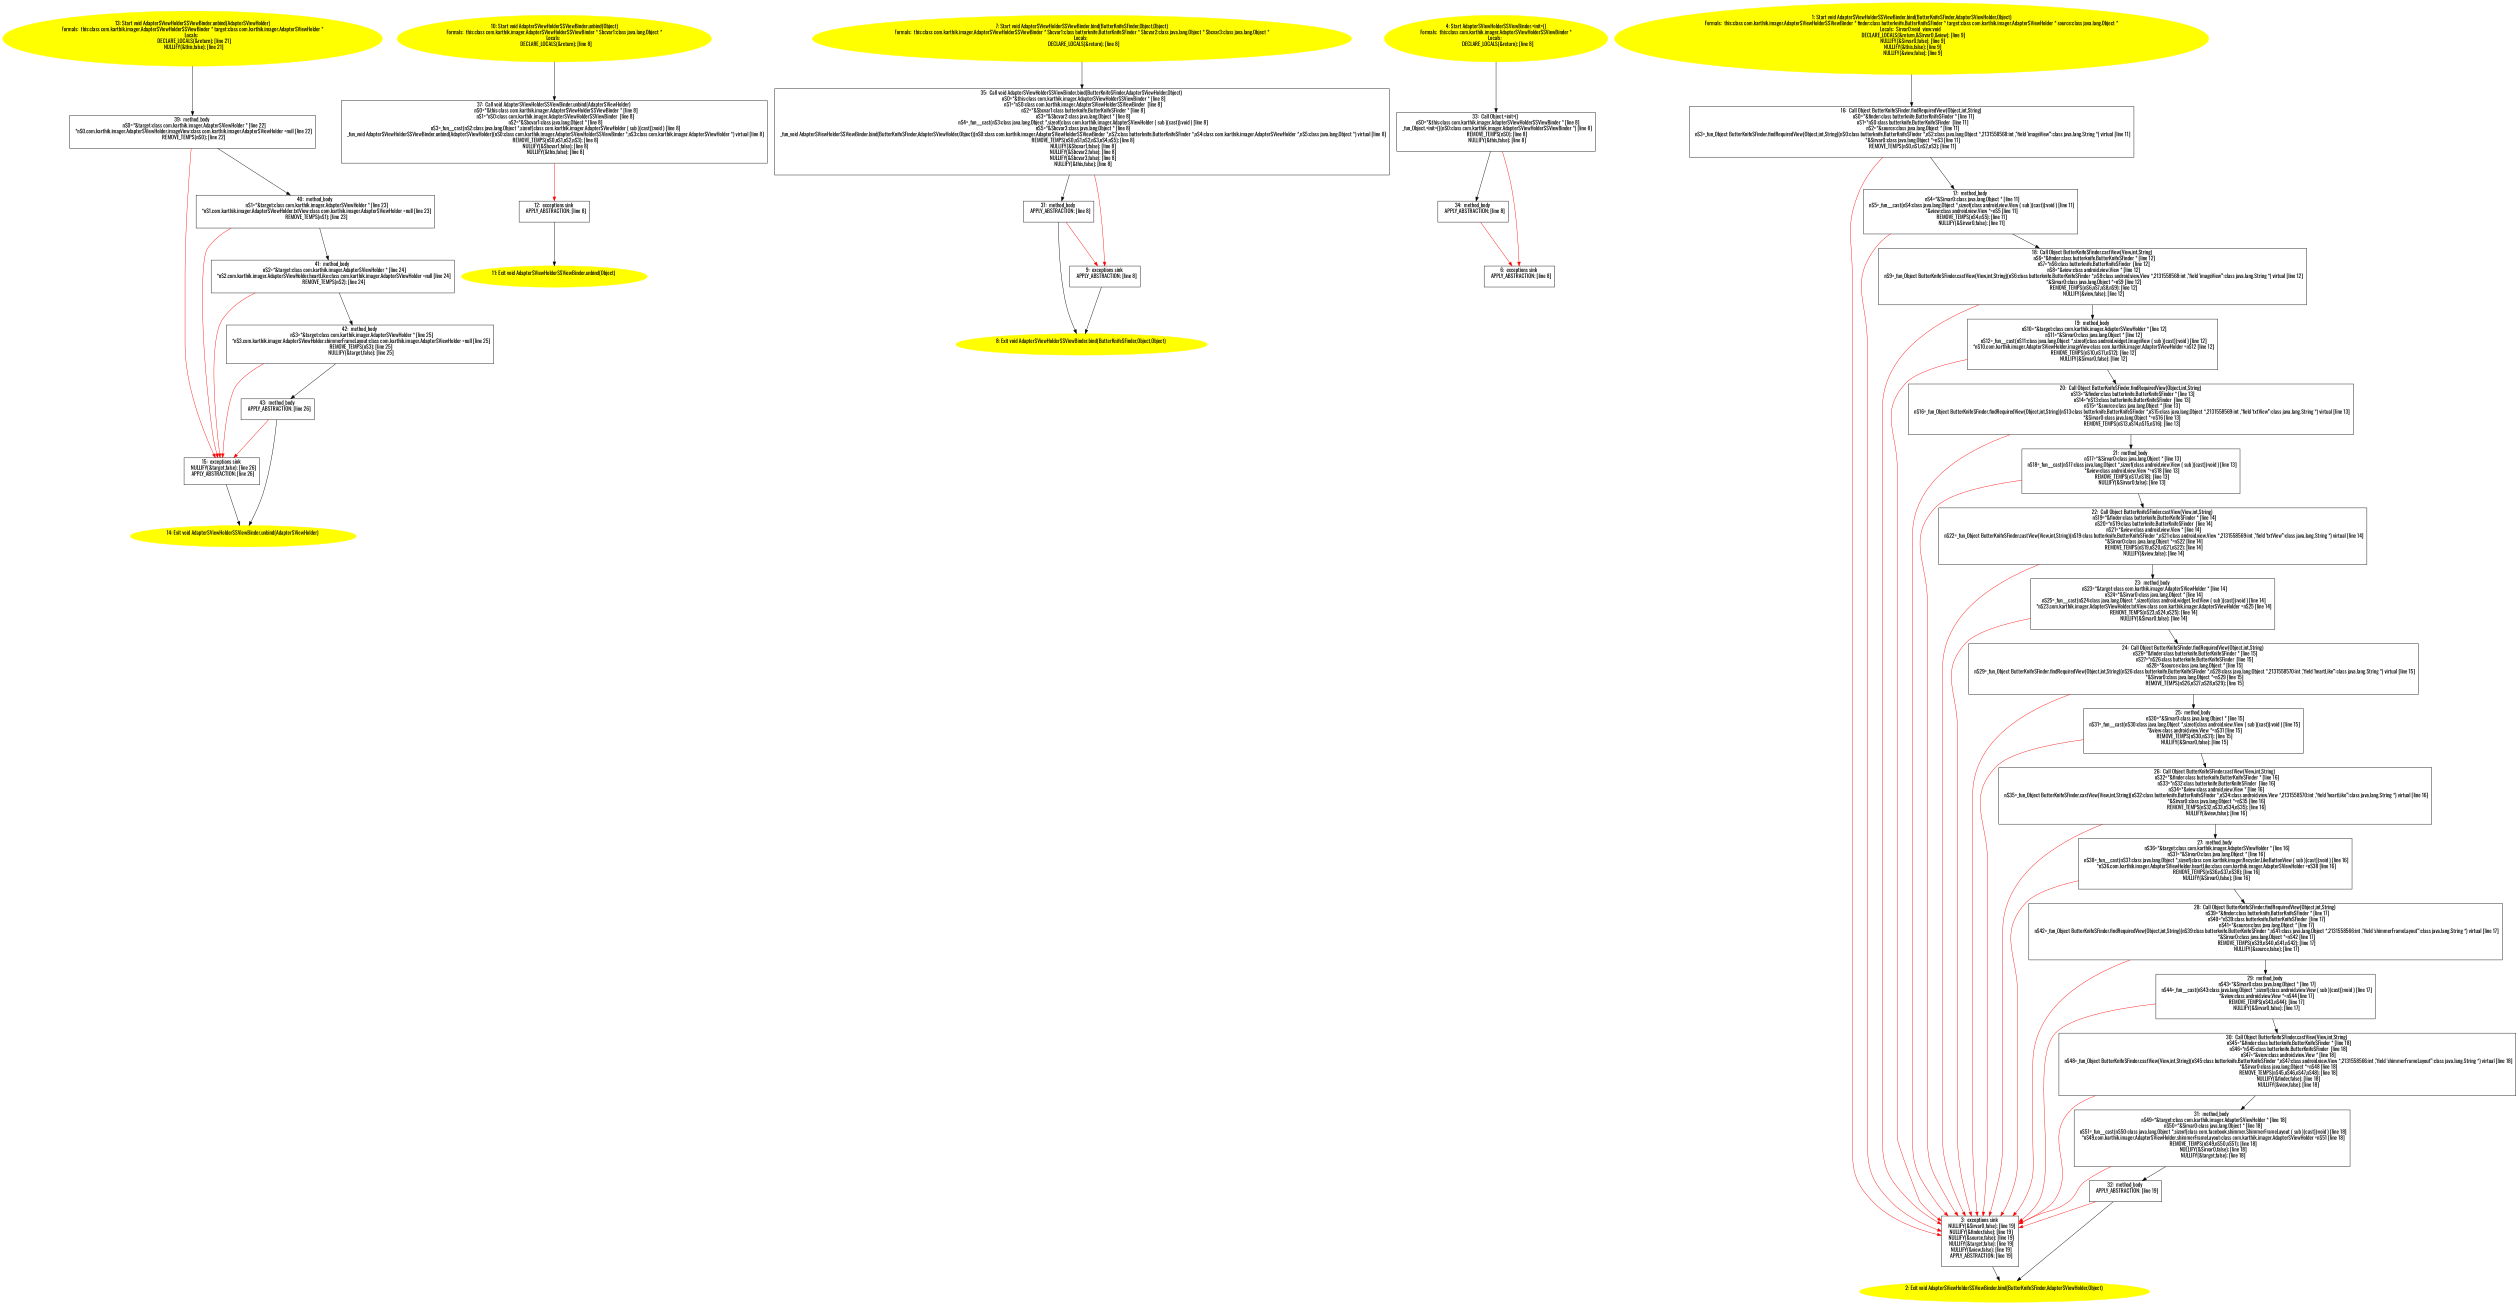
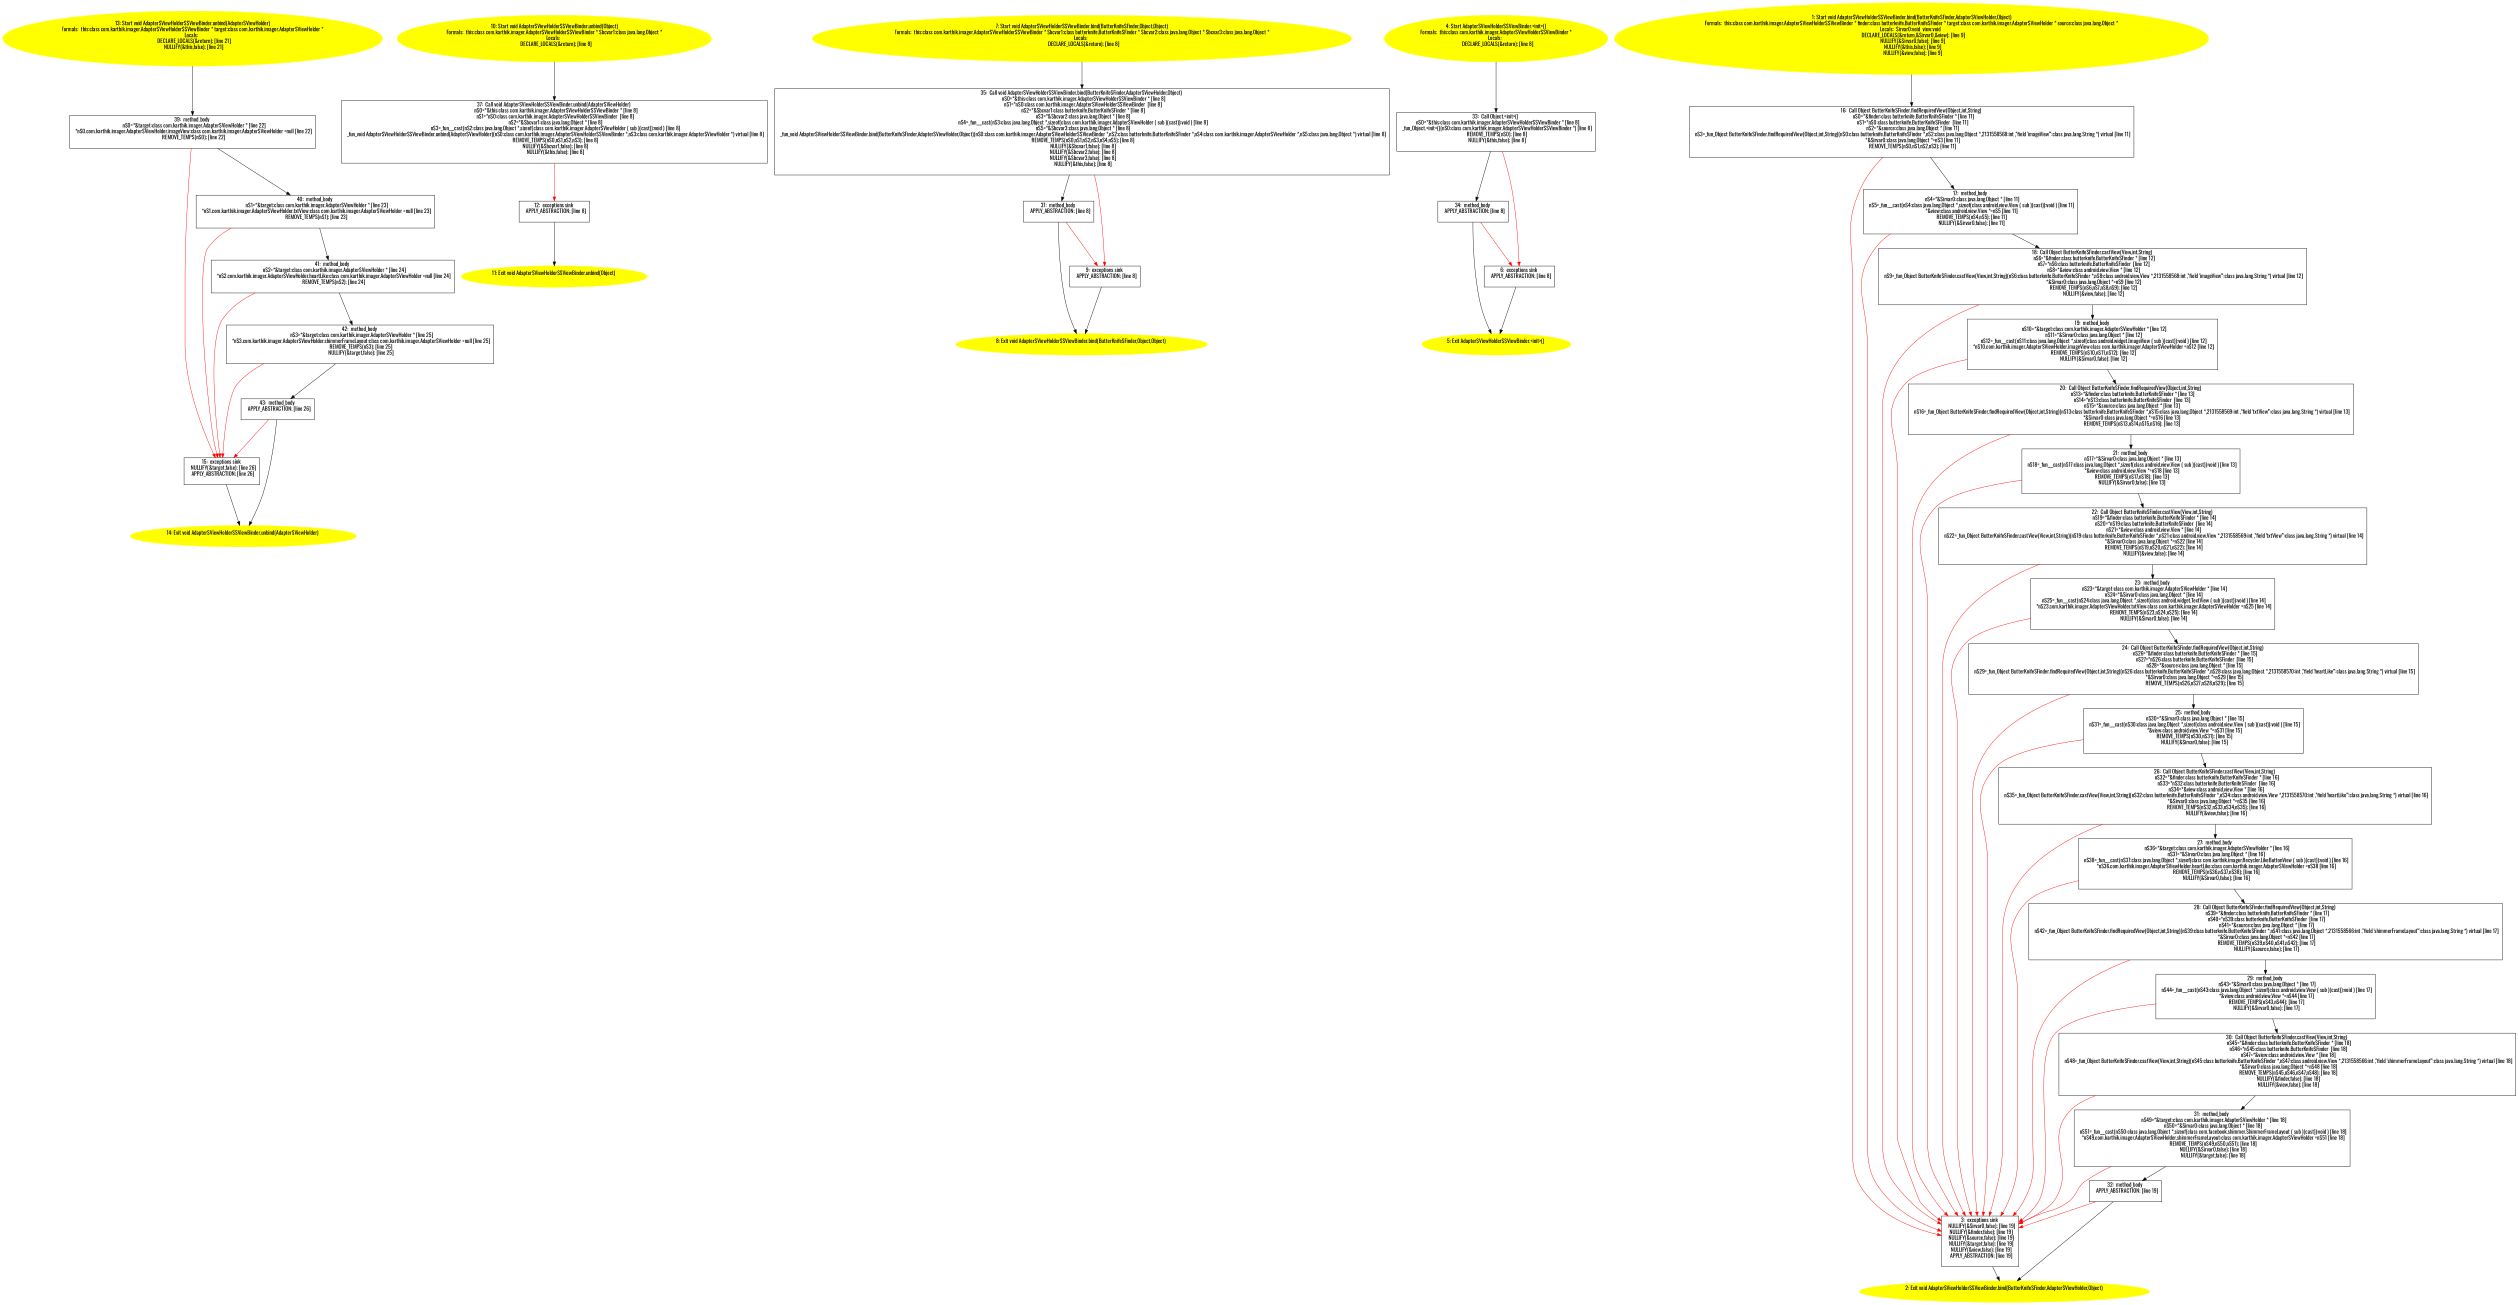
node "5: Exit Adapter$ViewHolder$$ViewBinder.<init>()": added
